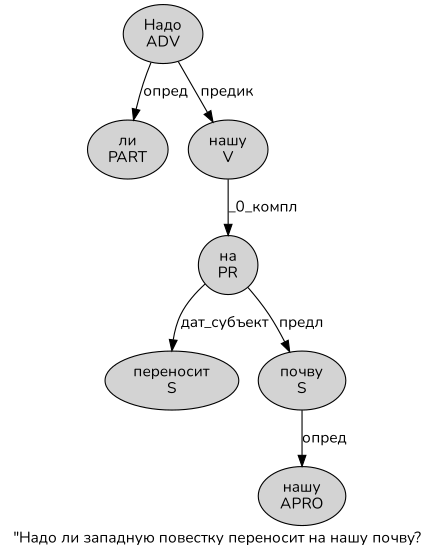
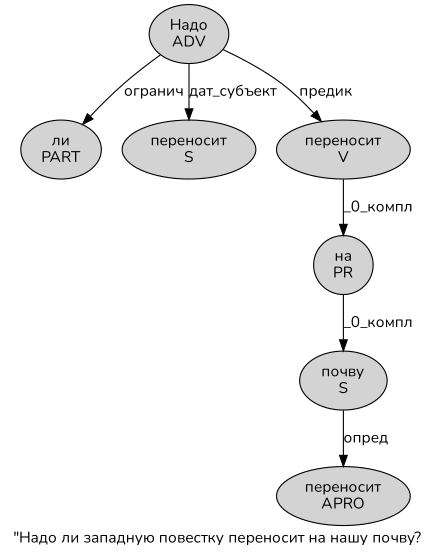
edge "Надо ADV" -> "ли PART": label "опред" -> "огранич"
node "нашу V": label "нашу V" -> "переносит V"
edge "на PR" -> "переносит S": now "Надо ADV" -> "переносит S"
edge "на PR" -> "почву S": label "предл" -> "_0_компл"
node "нашу APRO": label "нашу APRO" -> "переносит APRO"
